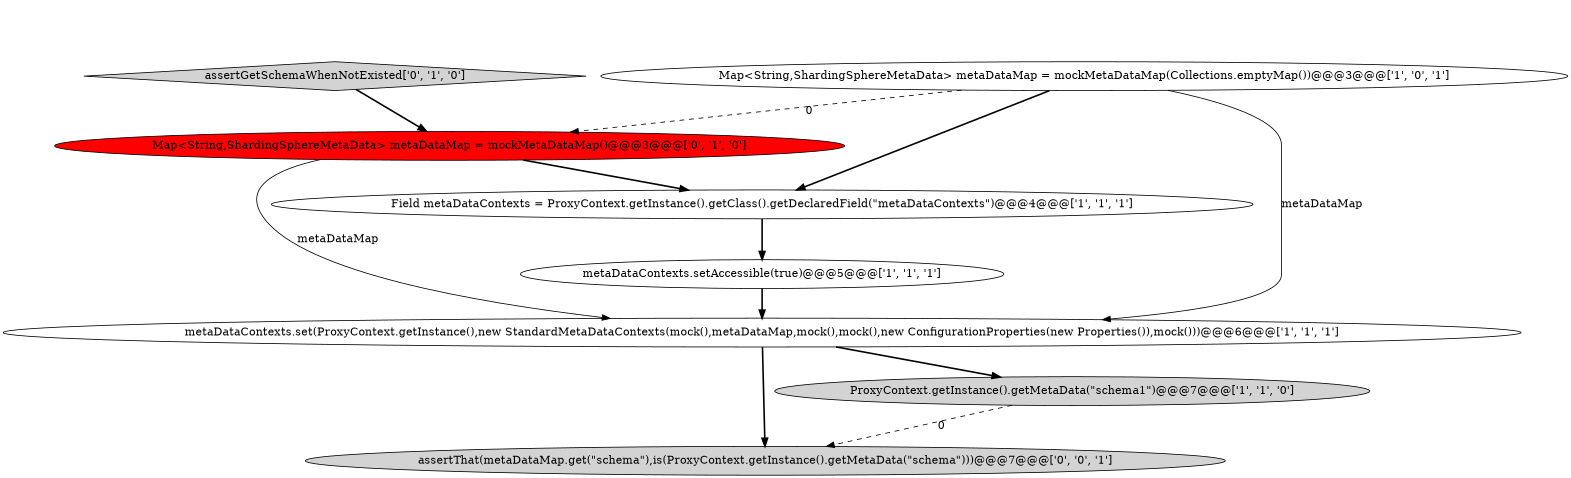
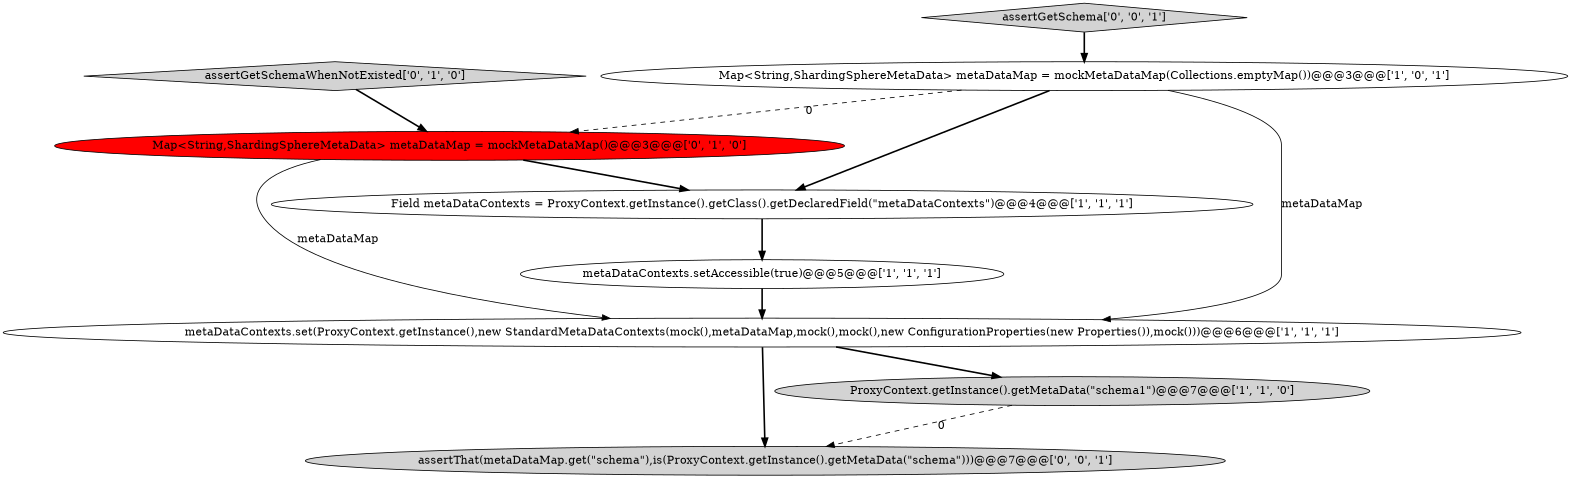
node "assertGetSchema['0', '0', '1']": added
